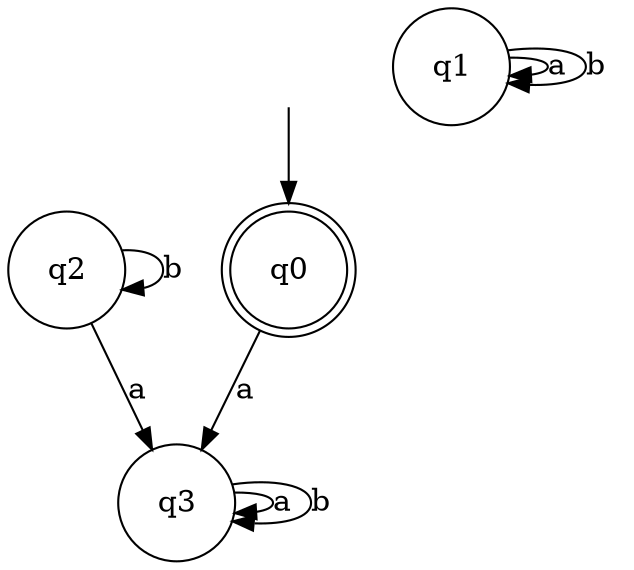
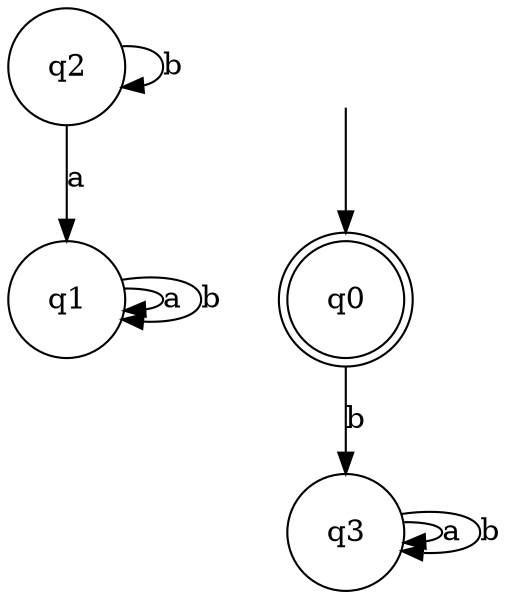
edge "q2" -> "q3": now "q2" -> "q1"
edge "q0" -> "q3": label "a" -> "b"
